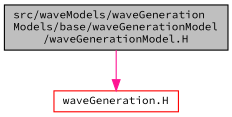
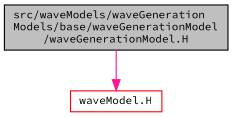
node "waveGeneration.H": label "waveGeneration.H" -> "waveModel.H"
